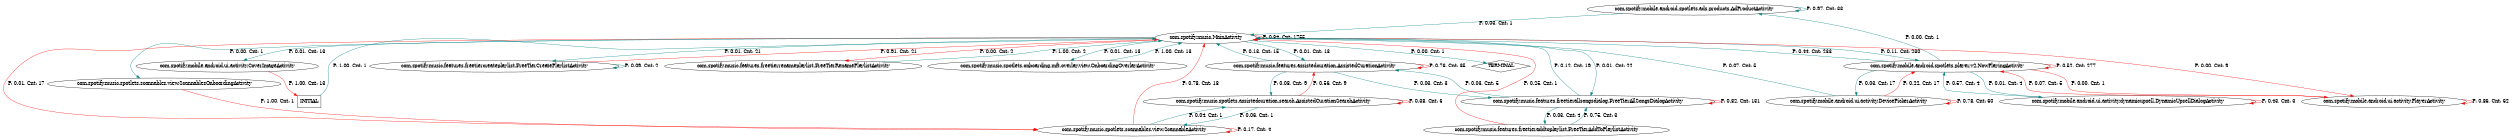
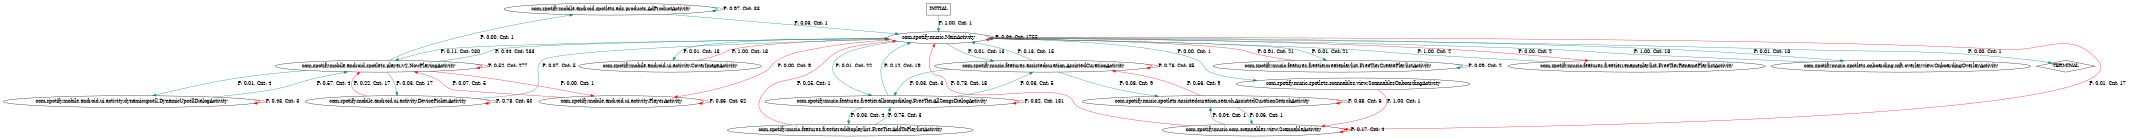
edge "com.spotify.mobile.android.ui.activity.CoverImageActivity" -> "INITIAL": now "com.spotify.mobile.android.ui.activity.CoverImageActivity" -> "com.spotify.music.MainActivity"
node "com.spotify.music.spotlets.scannables.view.ScannableActivity": label "com.spotify.music.spotlets.scannables.view.ScannableActivity" -> "com.spotify.music.com.scannables.view.ScannableActivity"
